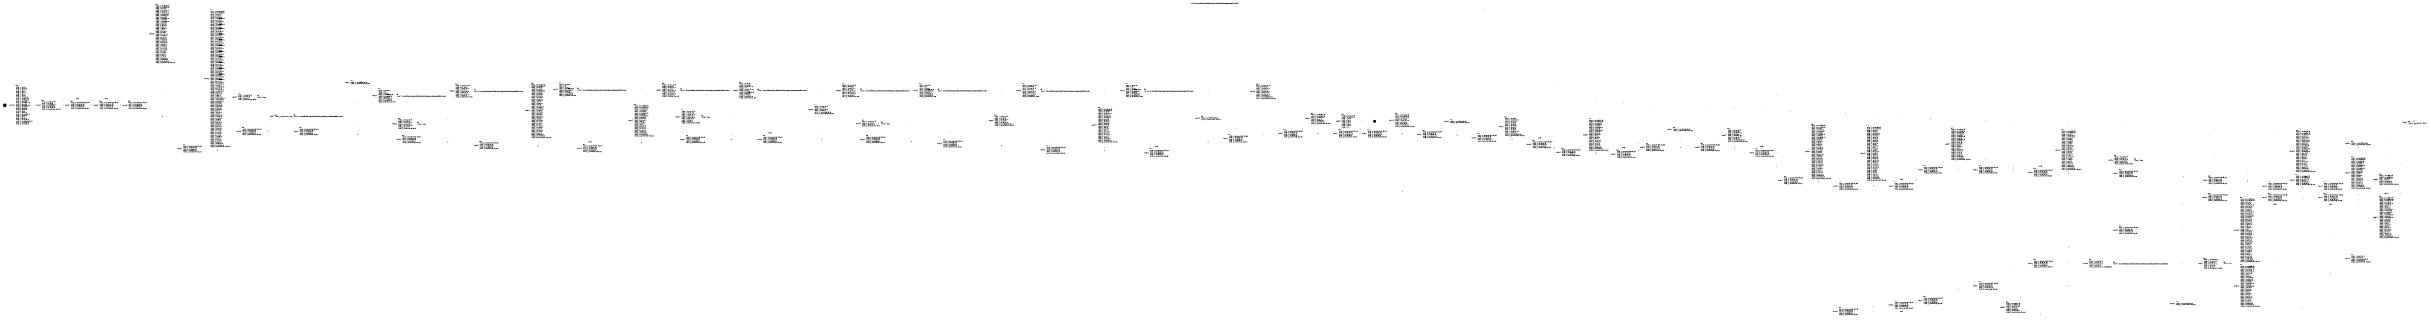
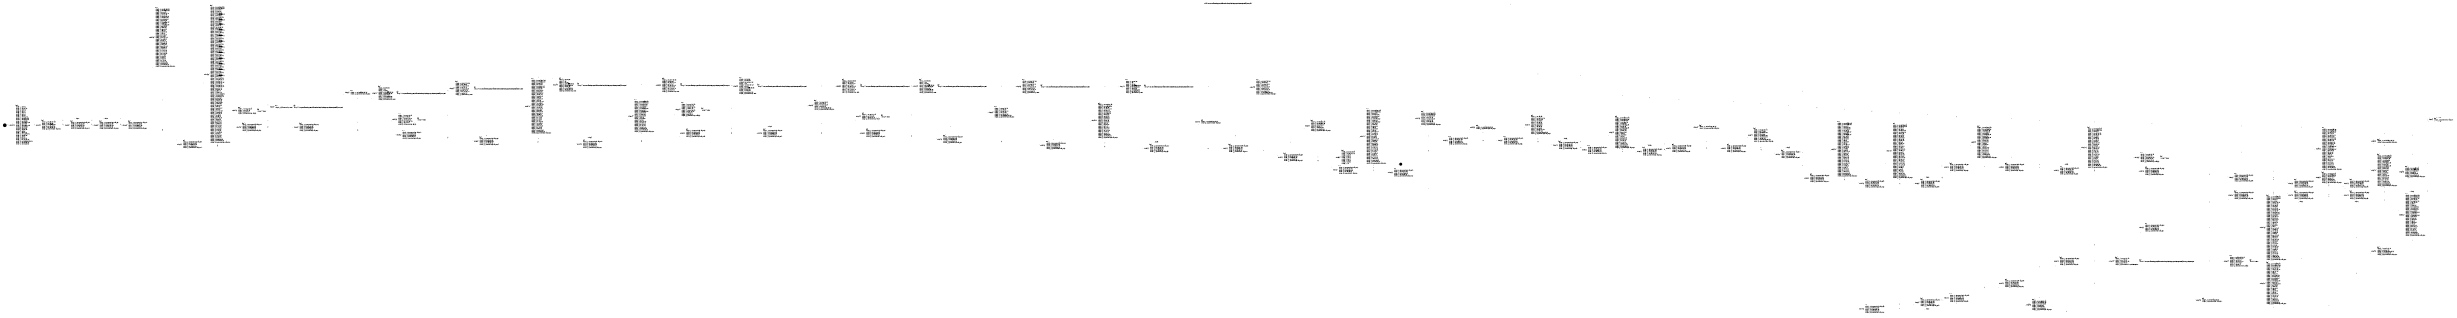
node "0x402d11 [147]": added
